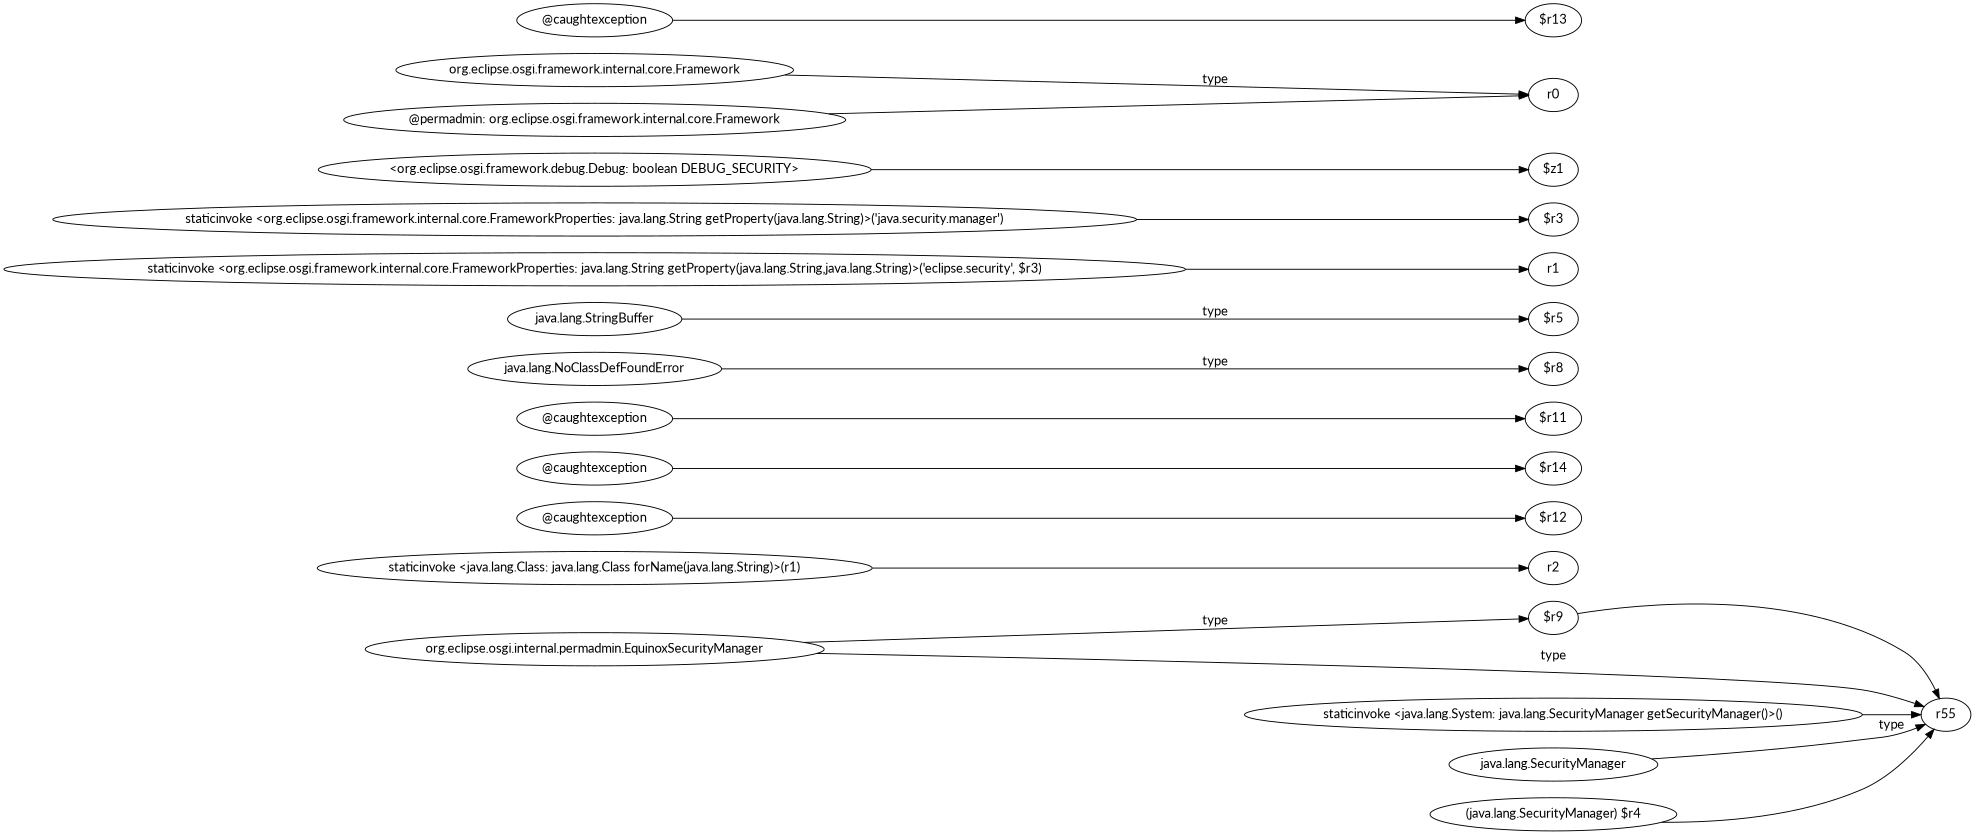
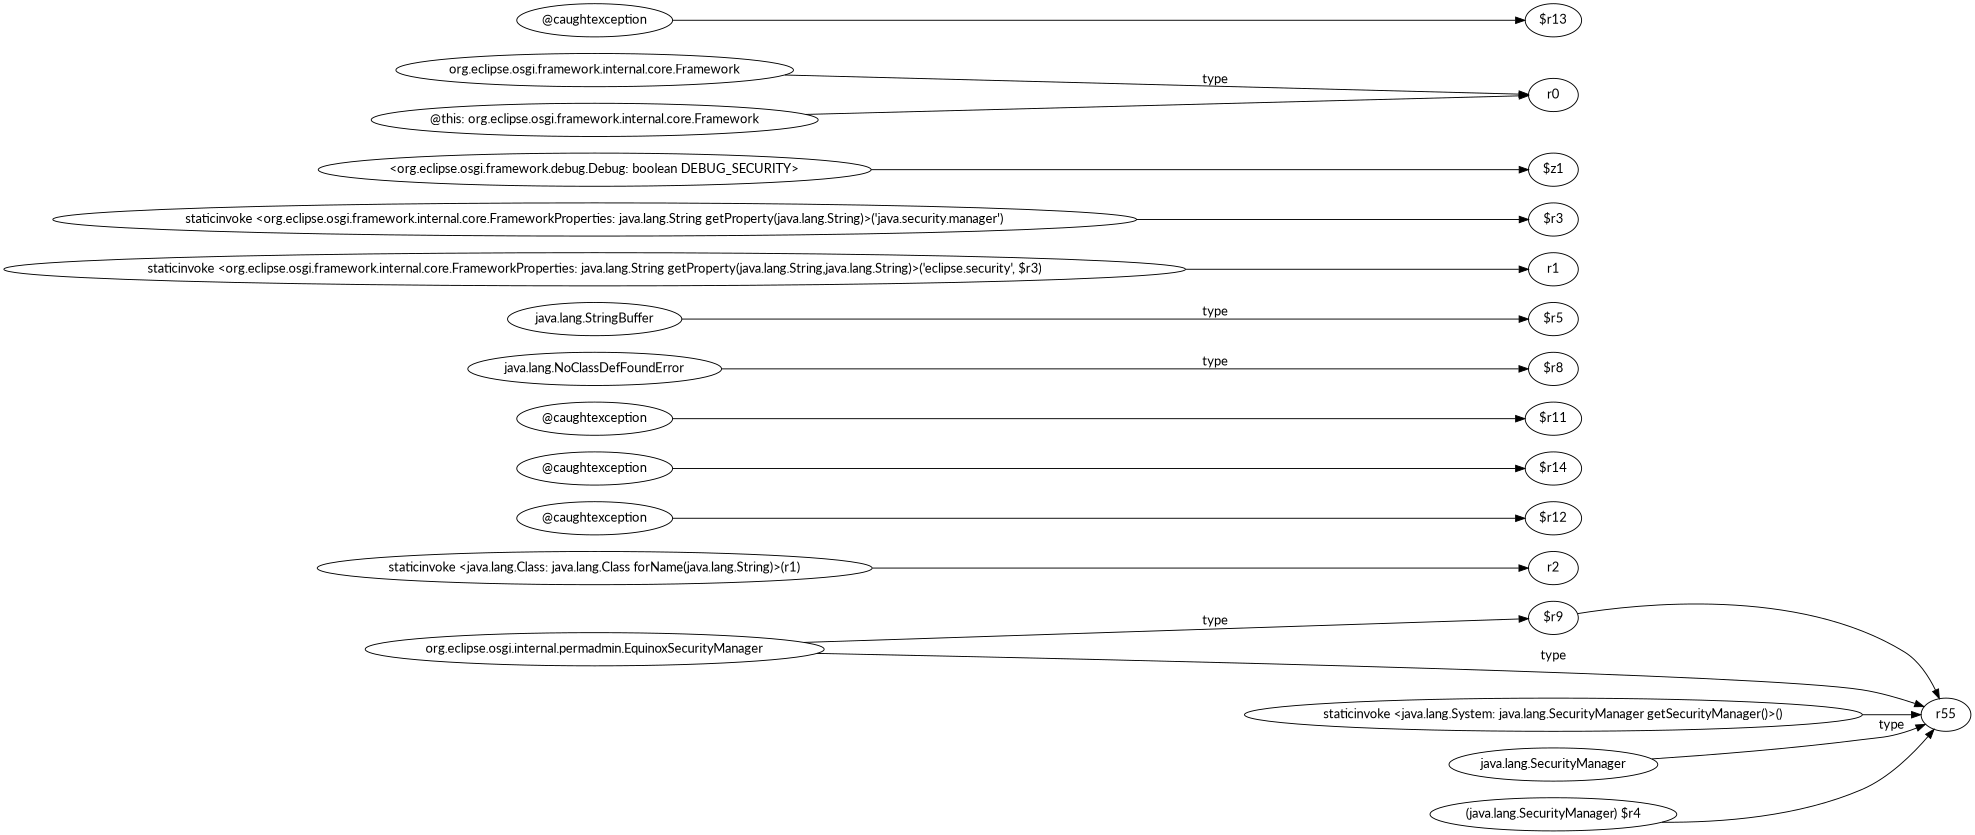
node "@permadmin: org.eclipse.osgi.framework.internal.core.Framework": label "@permadmin: org.eclipse.osgi.framework.internal.core.Framework" -> "@this: org.eclipse.osgi.framework.internal.core.Framework"
